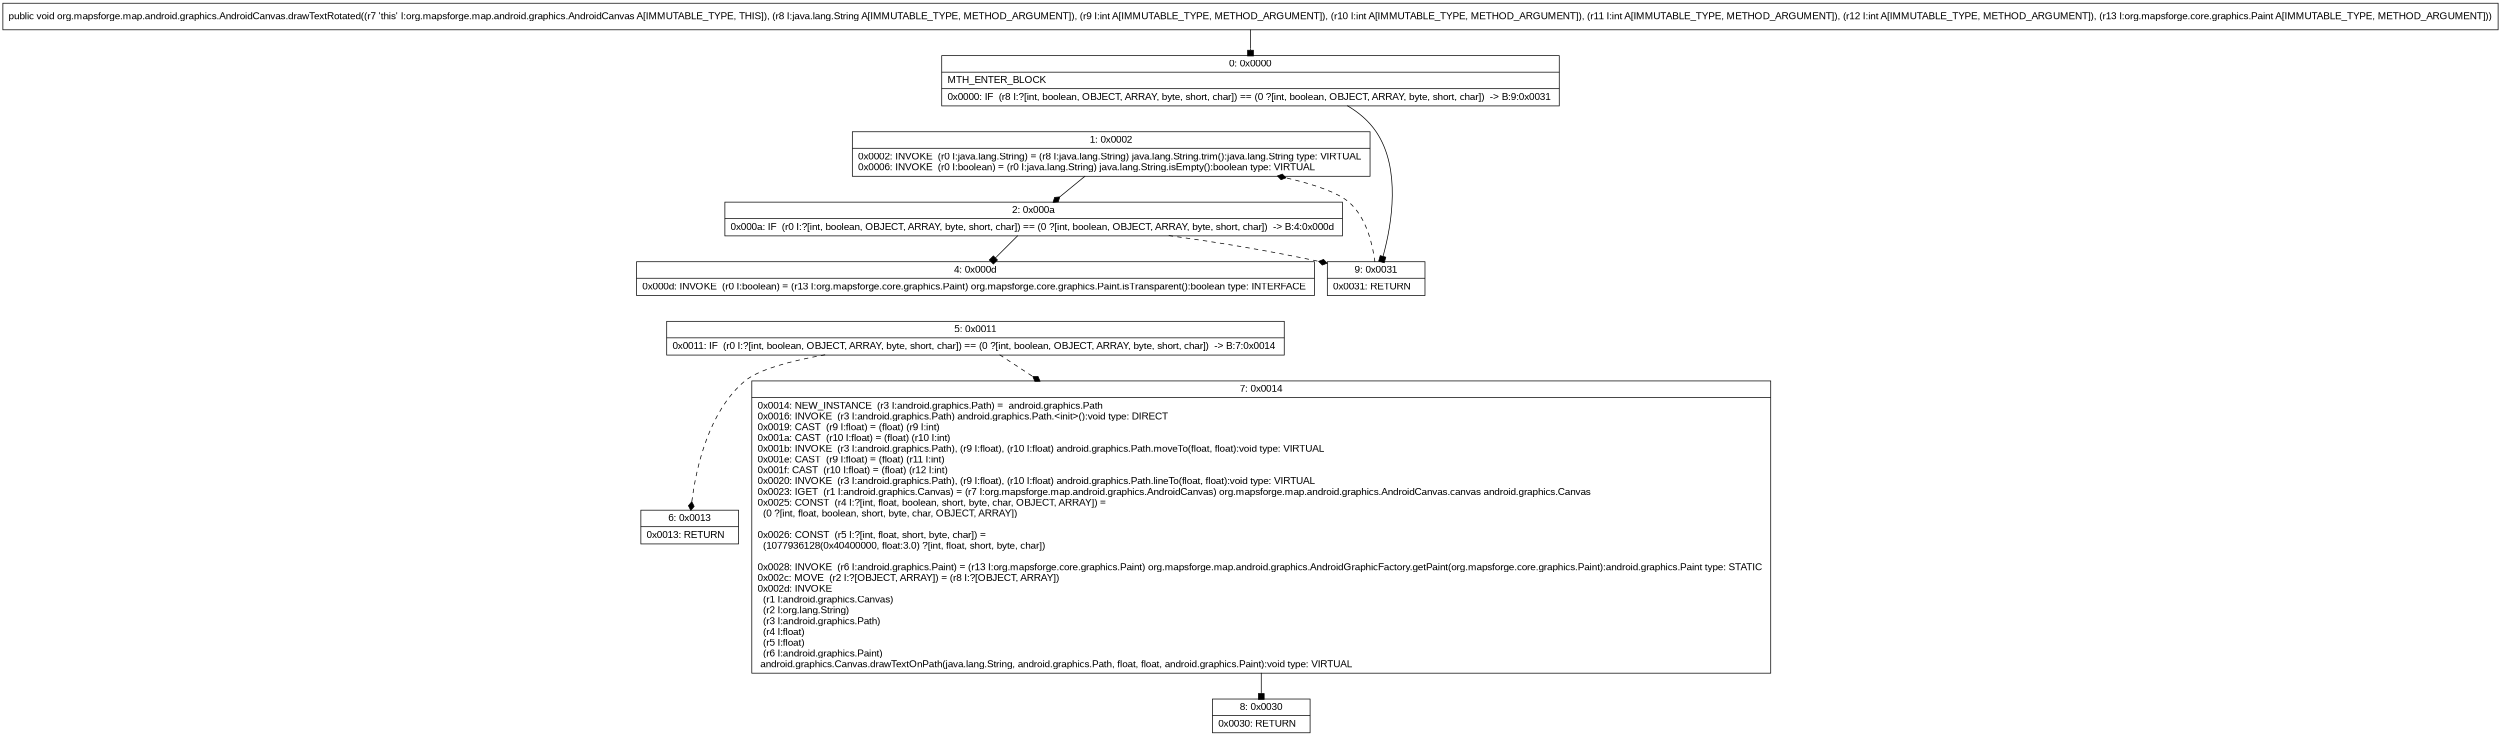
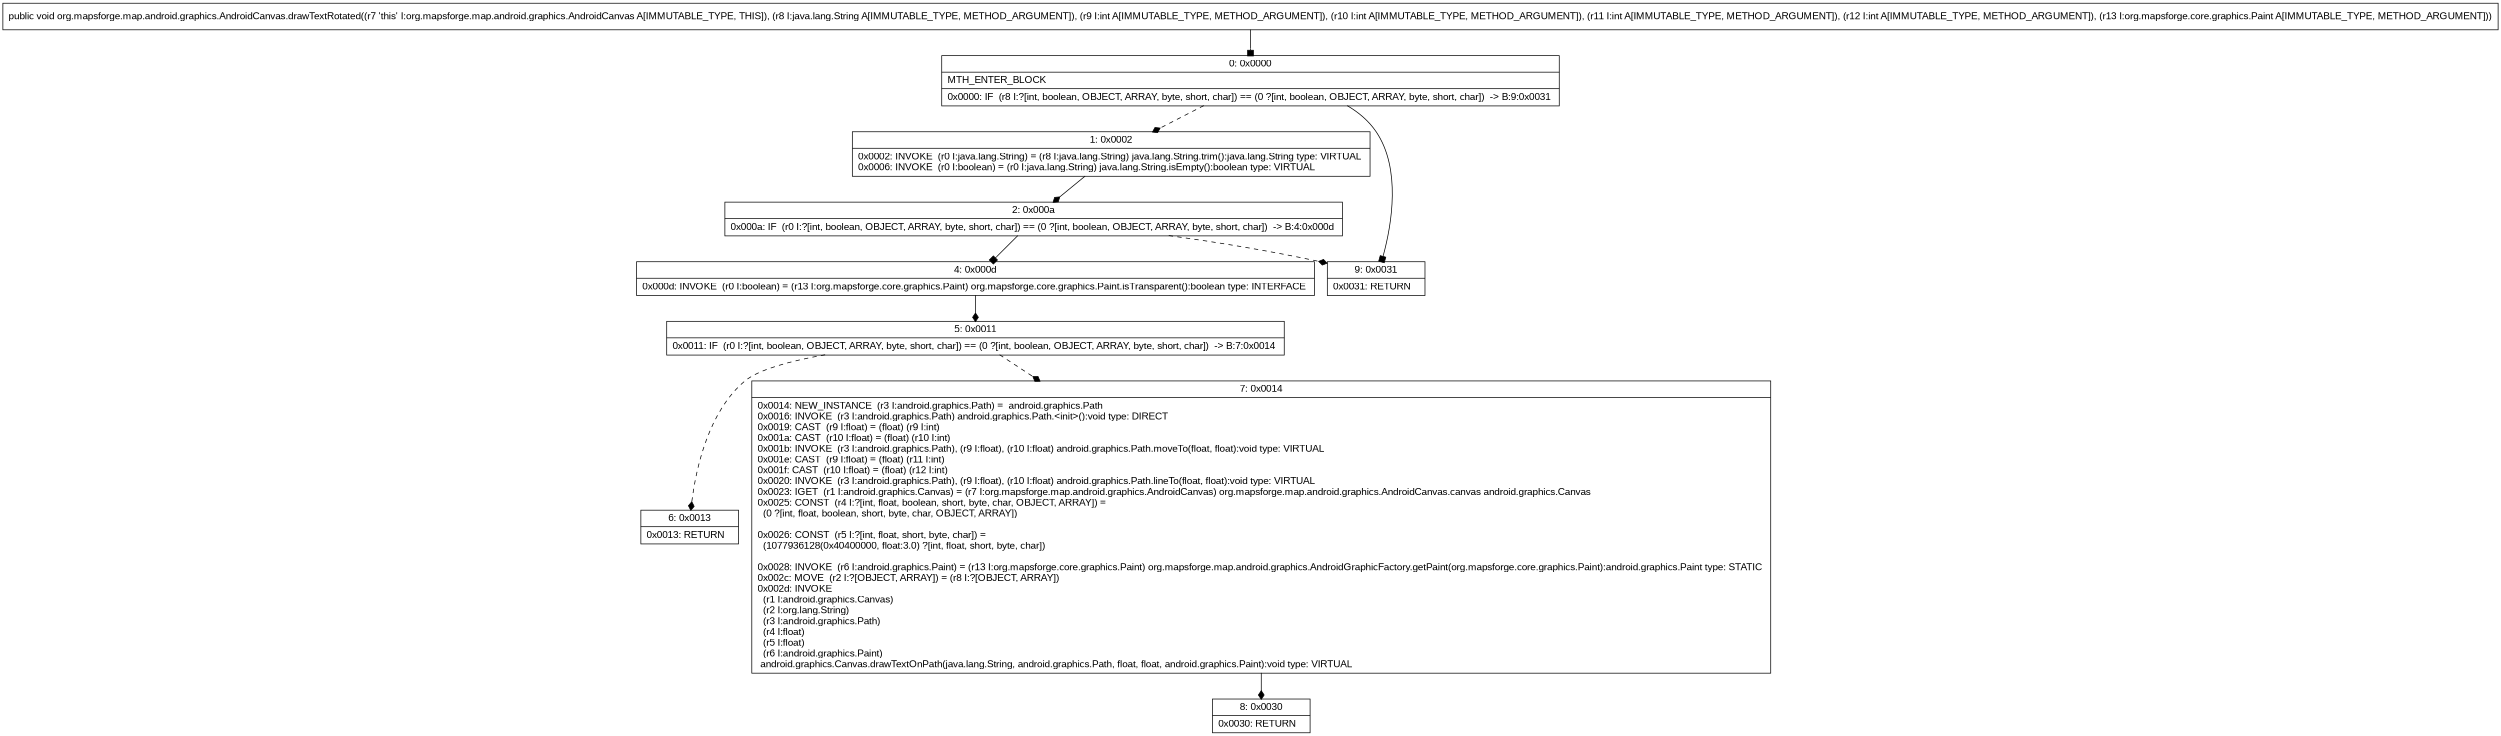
edge "9: 0x0031" -> "1: 0x0002": now "0: 0x0000" -> "1: 0x0002"
edge "4: 0x000d" -> "5: 0x0011": added
edge "7: 0x0014" -> "8: 0x0030": arrowhead box -> diamond
